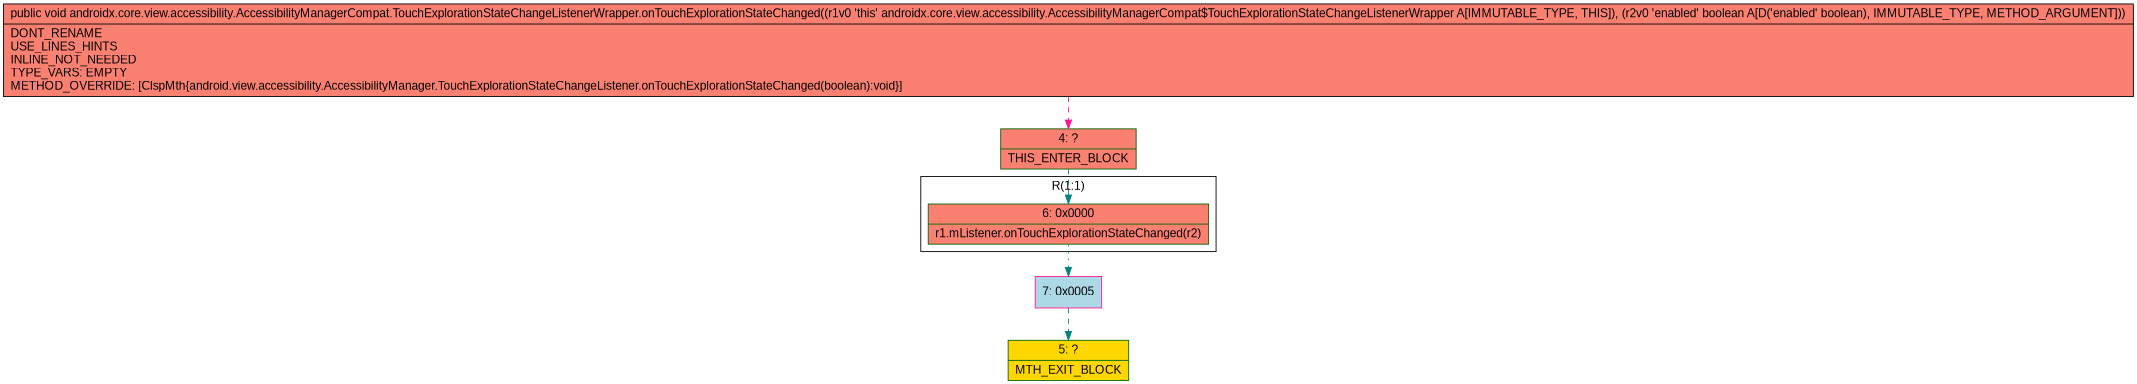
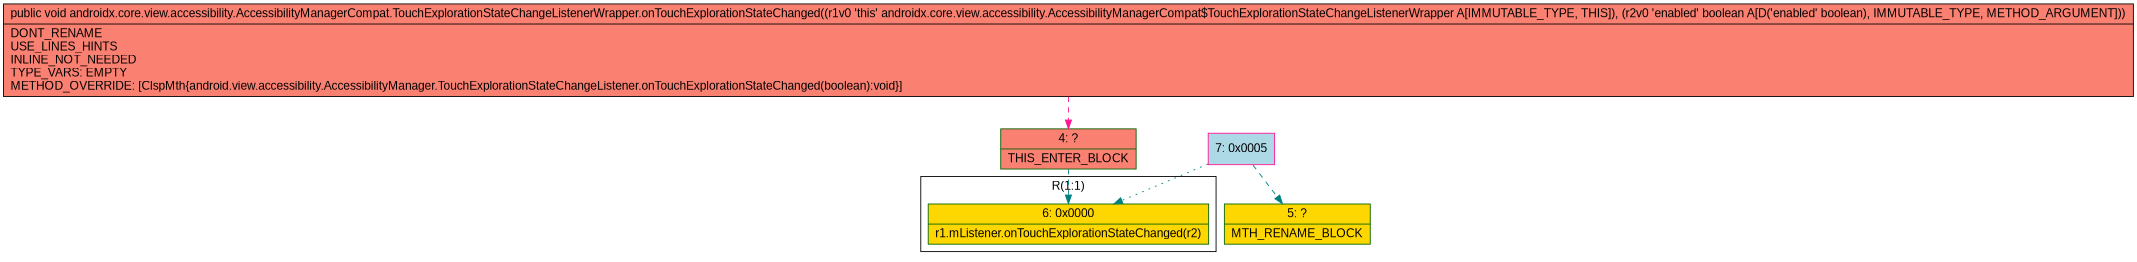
node "6: 0x0000": fillcolor salmon -> gold
edge "6: 0x0000" -> "7: 0x0005": reversed
node "5: ?": text "MTH_EXIT_BLOCK" -> "MTH_RENAME_BLOCK"
